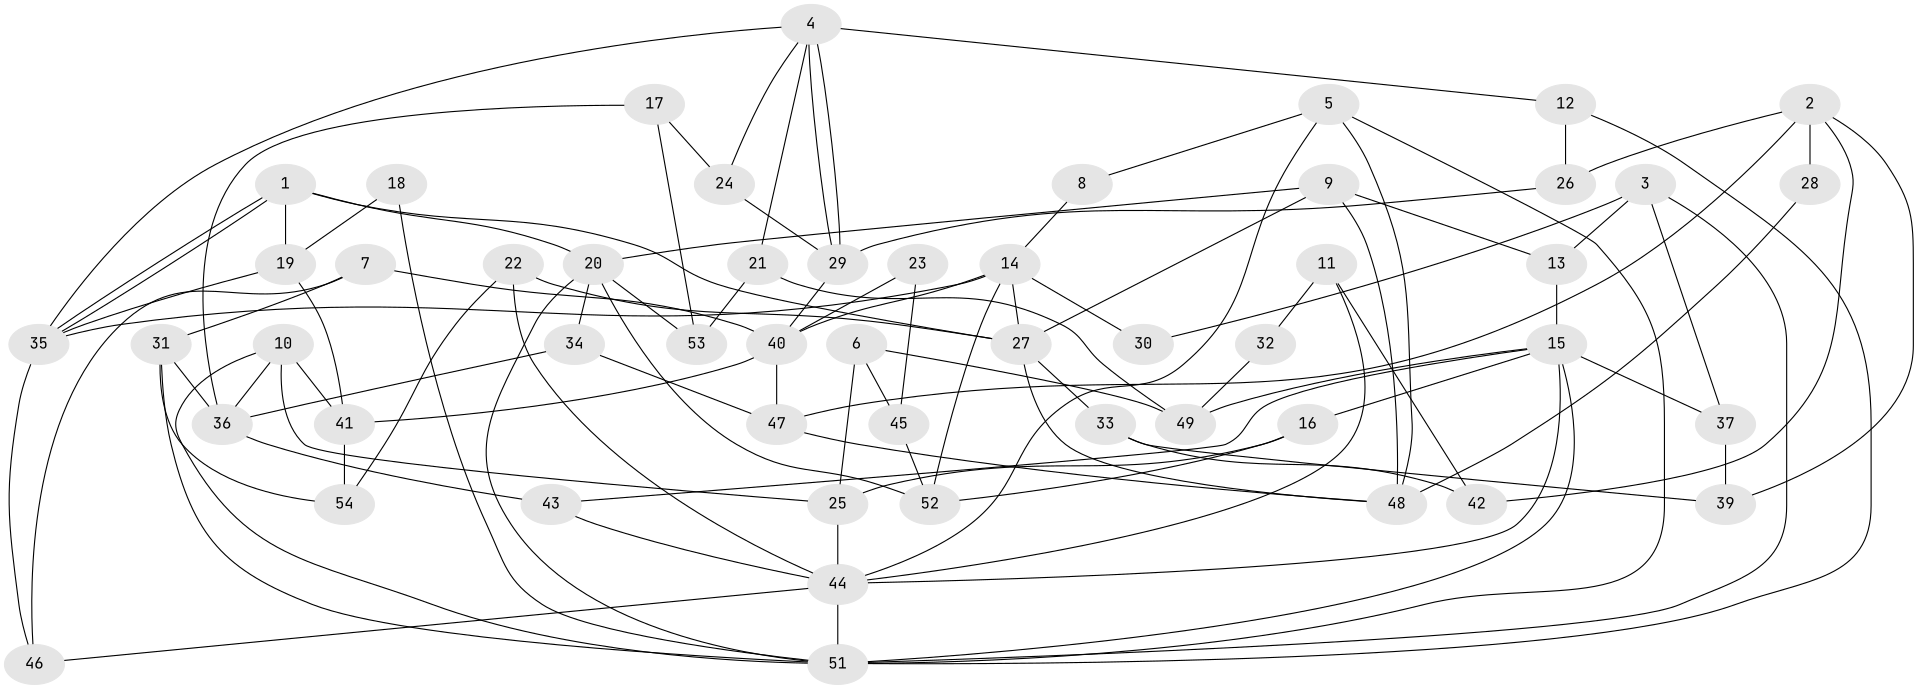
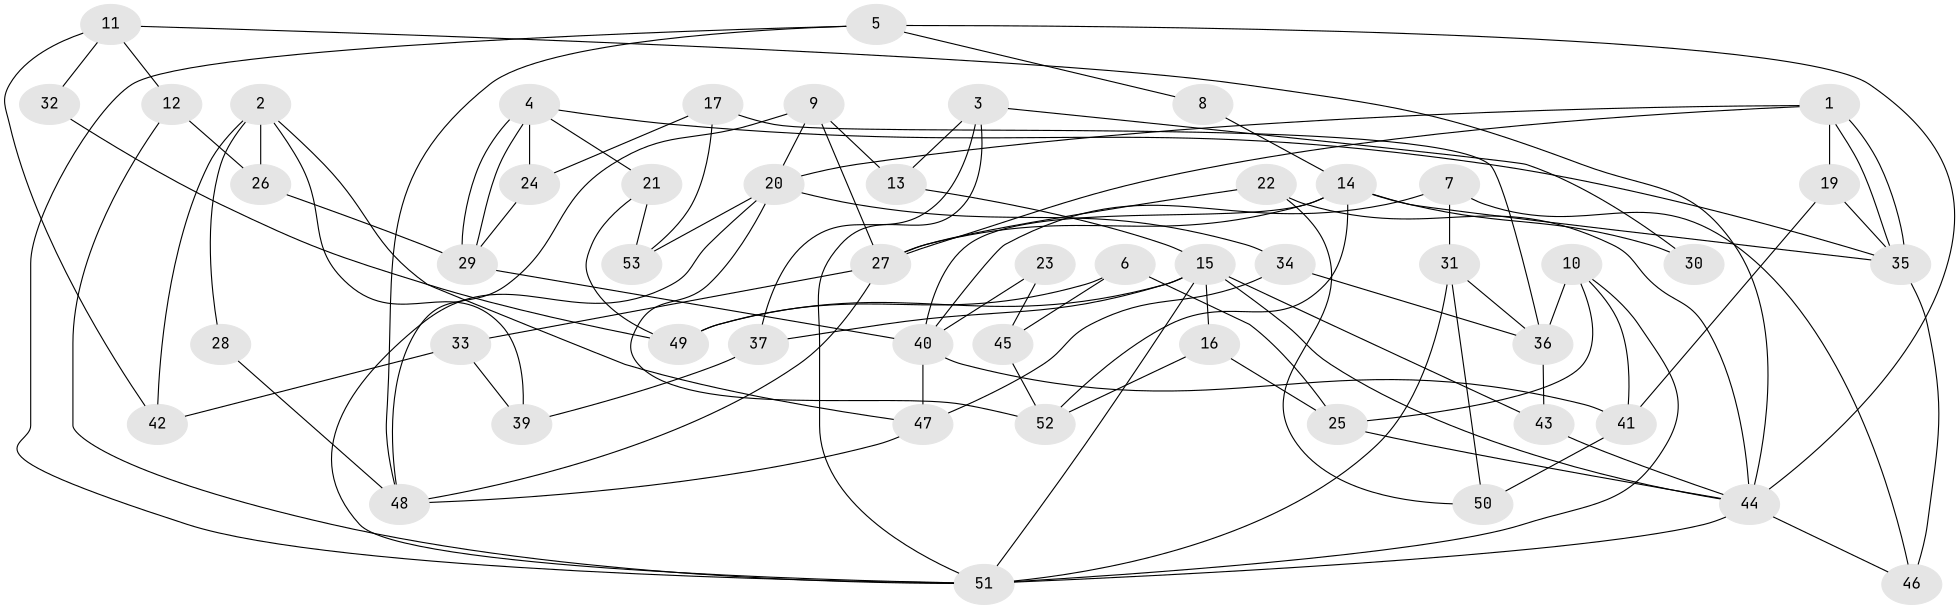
edge "4" -- "12": now "11" -- "12"
node "18": removed
node "54": label "54" -> "50"
